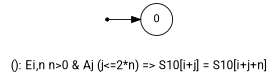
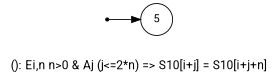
node "0": label "0" -> "5"
